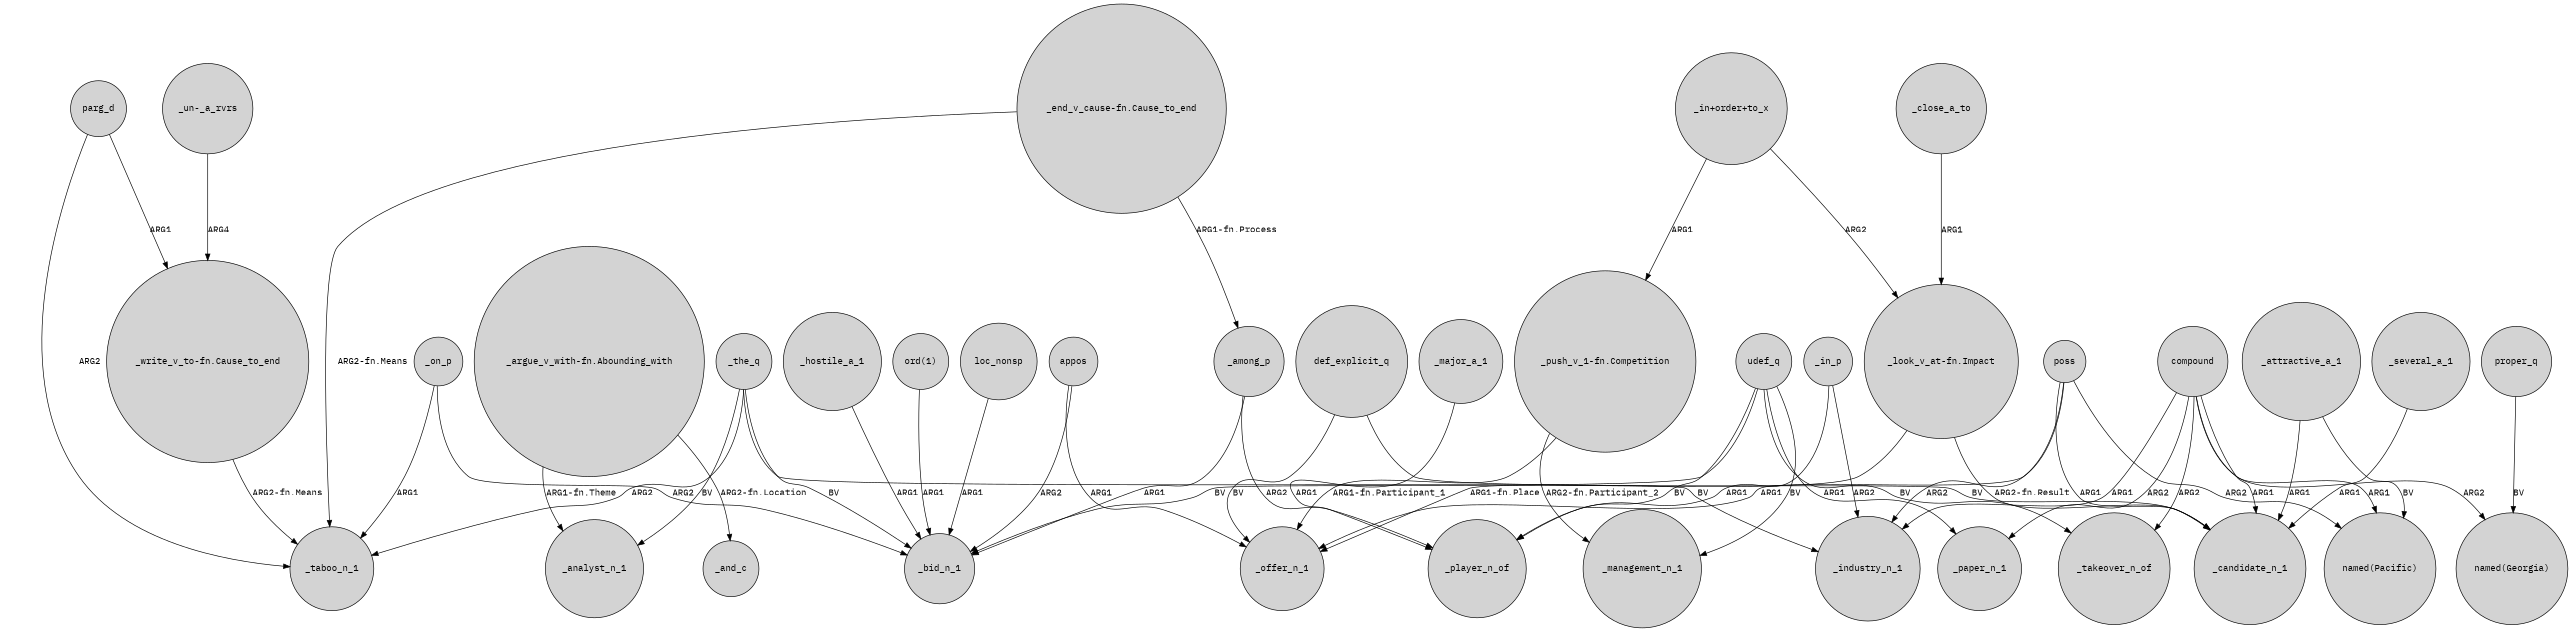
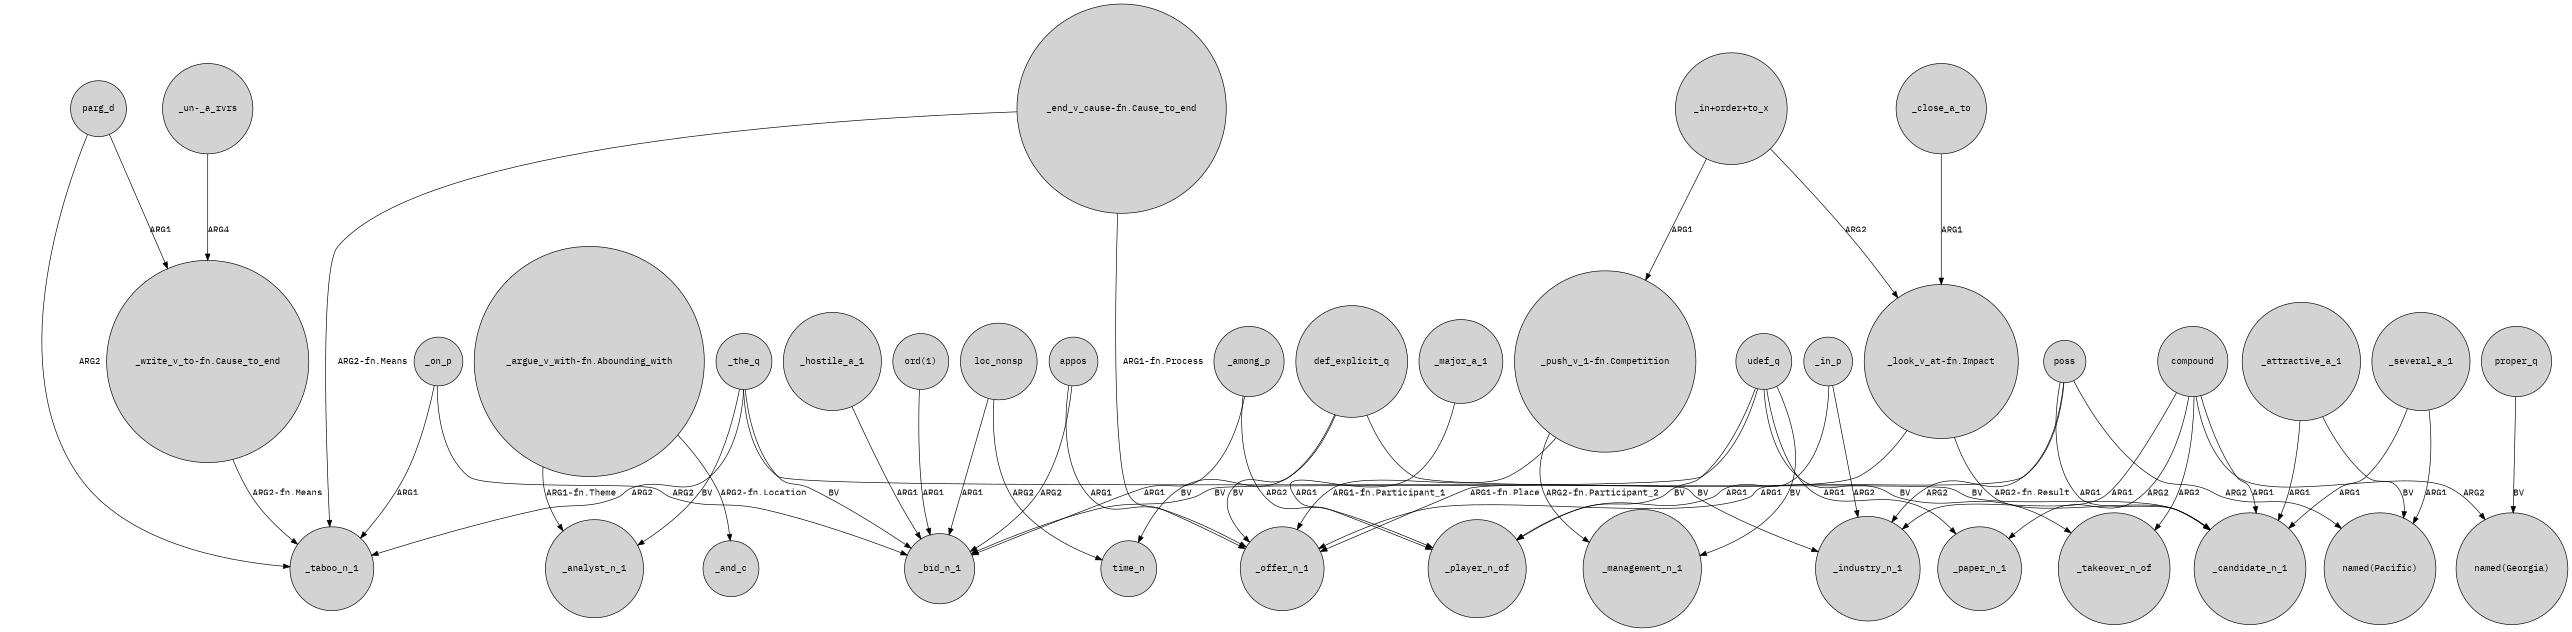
edge "_end_v_cause-fn.Cause_to_end" -> "_among_p": now "_end_v_cause-fn.Cause_to_end" -> "_offer_n_1"
edge "compound" -> "named(Pacific)": now "_several_a_1" -> "named(Pacific)"
node "time_n": added
